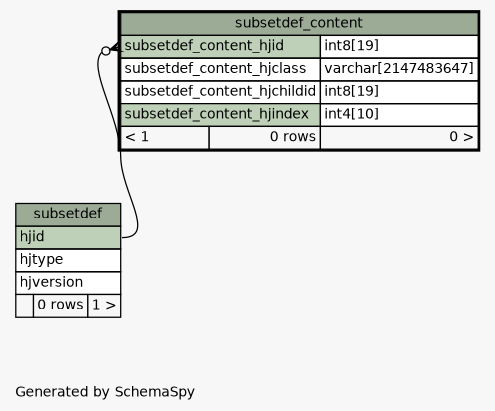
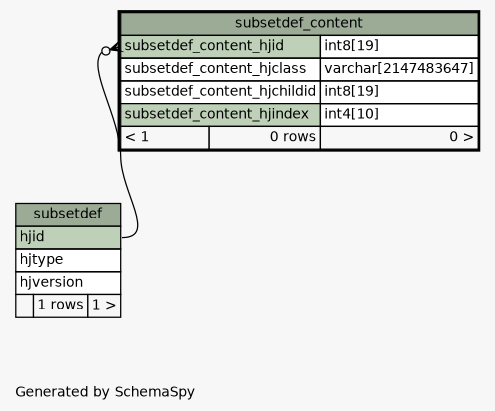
node "subsetdef": text "0 rows" -> "1 rows"
